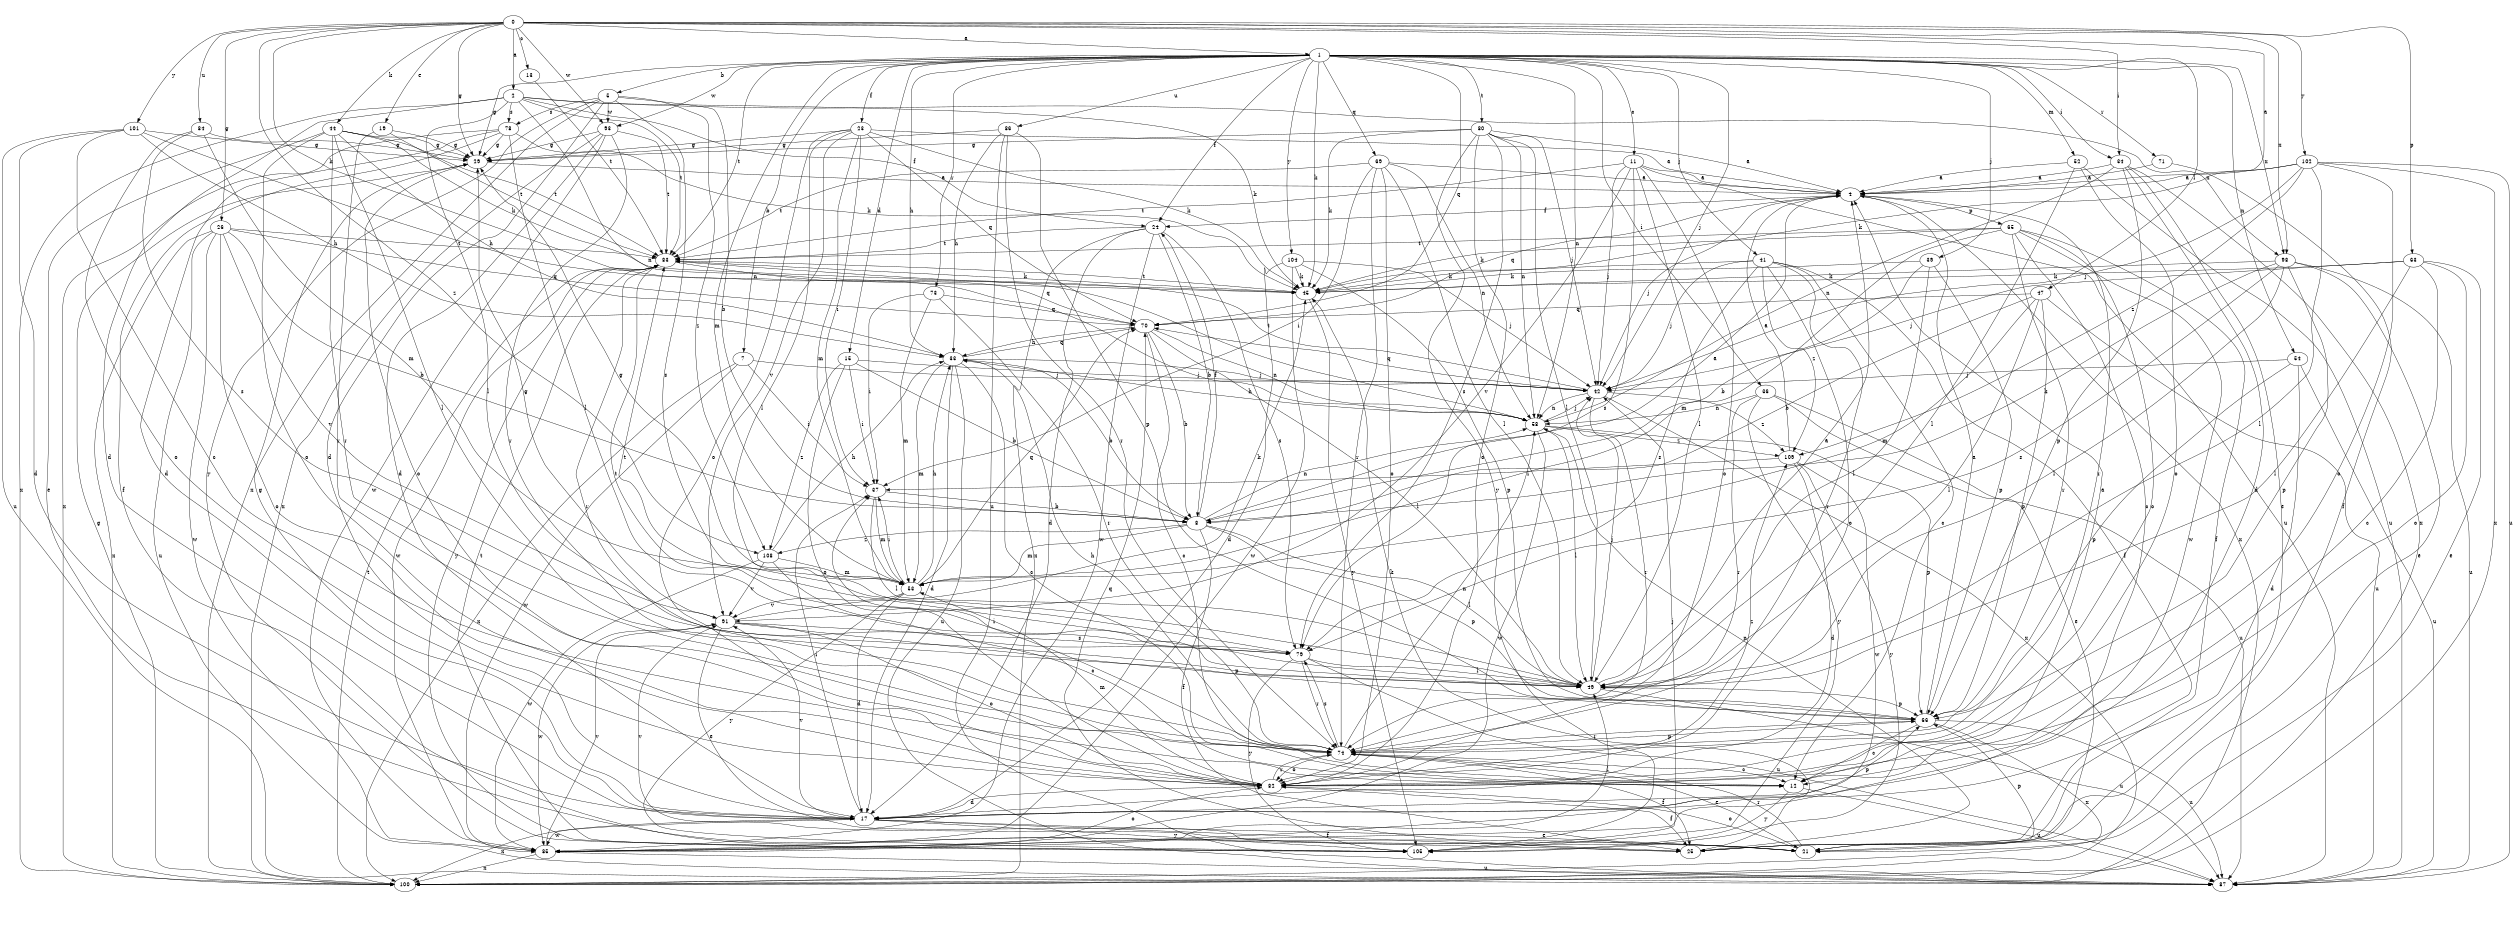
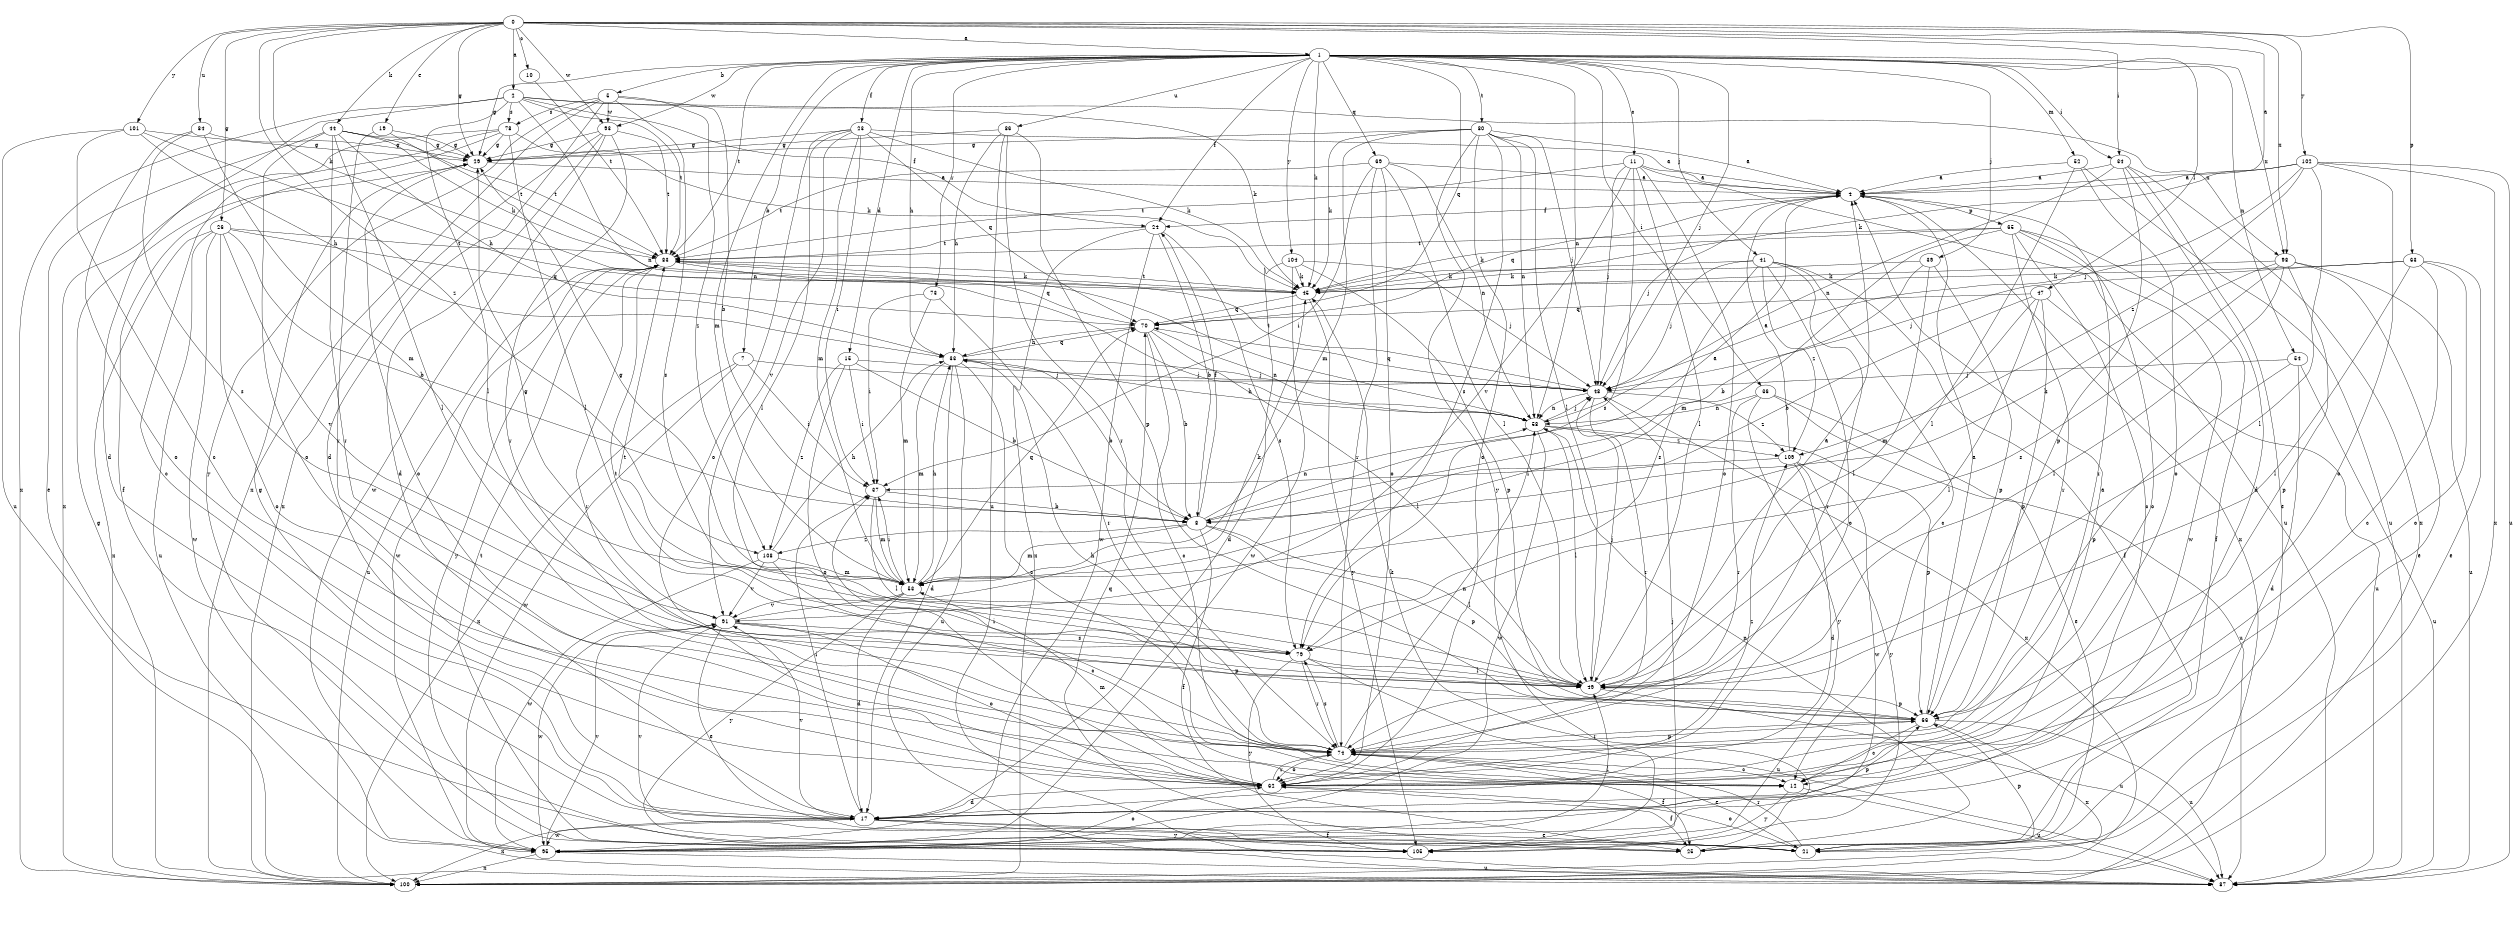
node "13": label "13" -> "10"
node "71": removed
edge "73" -> "70": now "45" -> "70"
node "42": label "42" -> "48"
edge "80" -> "53": added, label "m"
edge "78" -> "17": label "d" -> "c"
edge "24" -> "17": removed, label "d"
edge "100" -> "83": label "t" -> "u"
edge "101" -> "17": removed, label "d"
node "82": label "82" -> "62"
node "85": label "85" -> "95"
